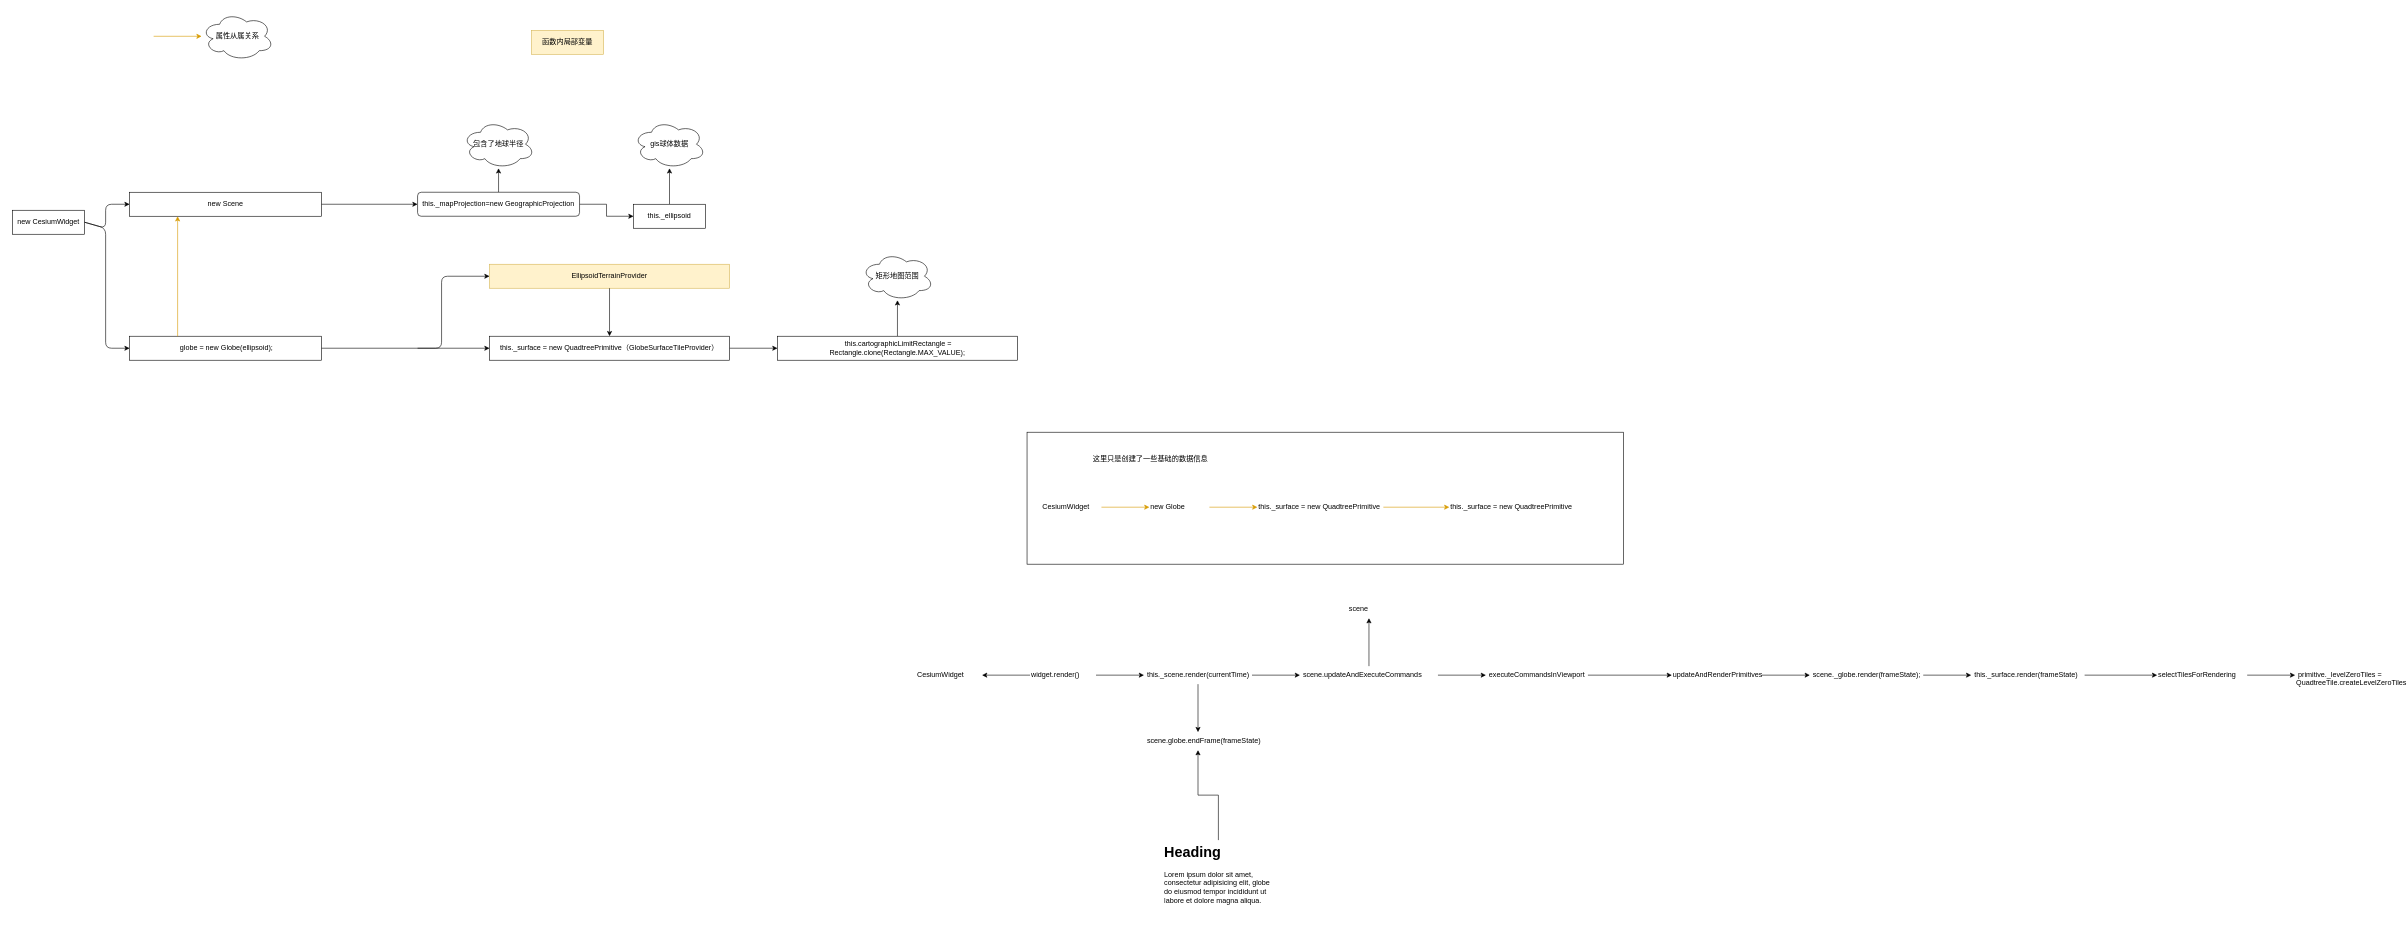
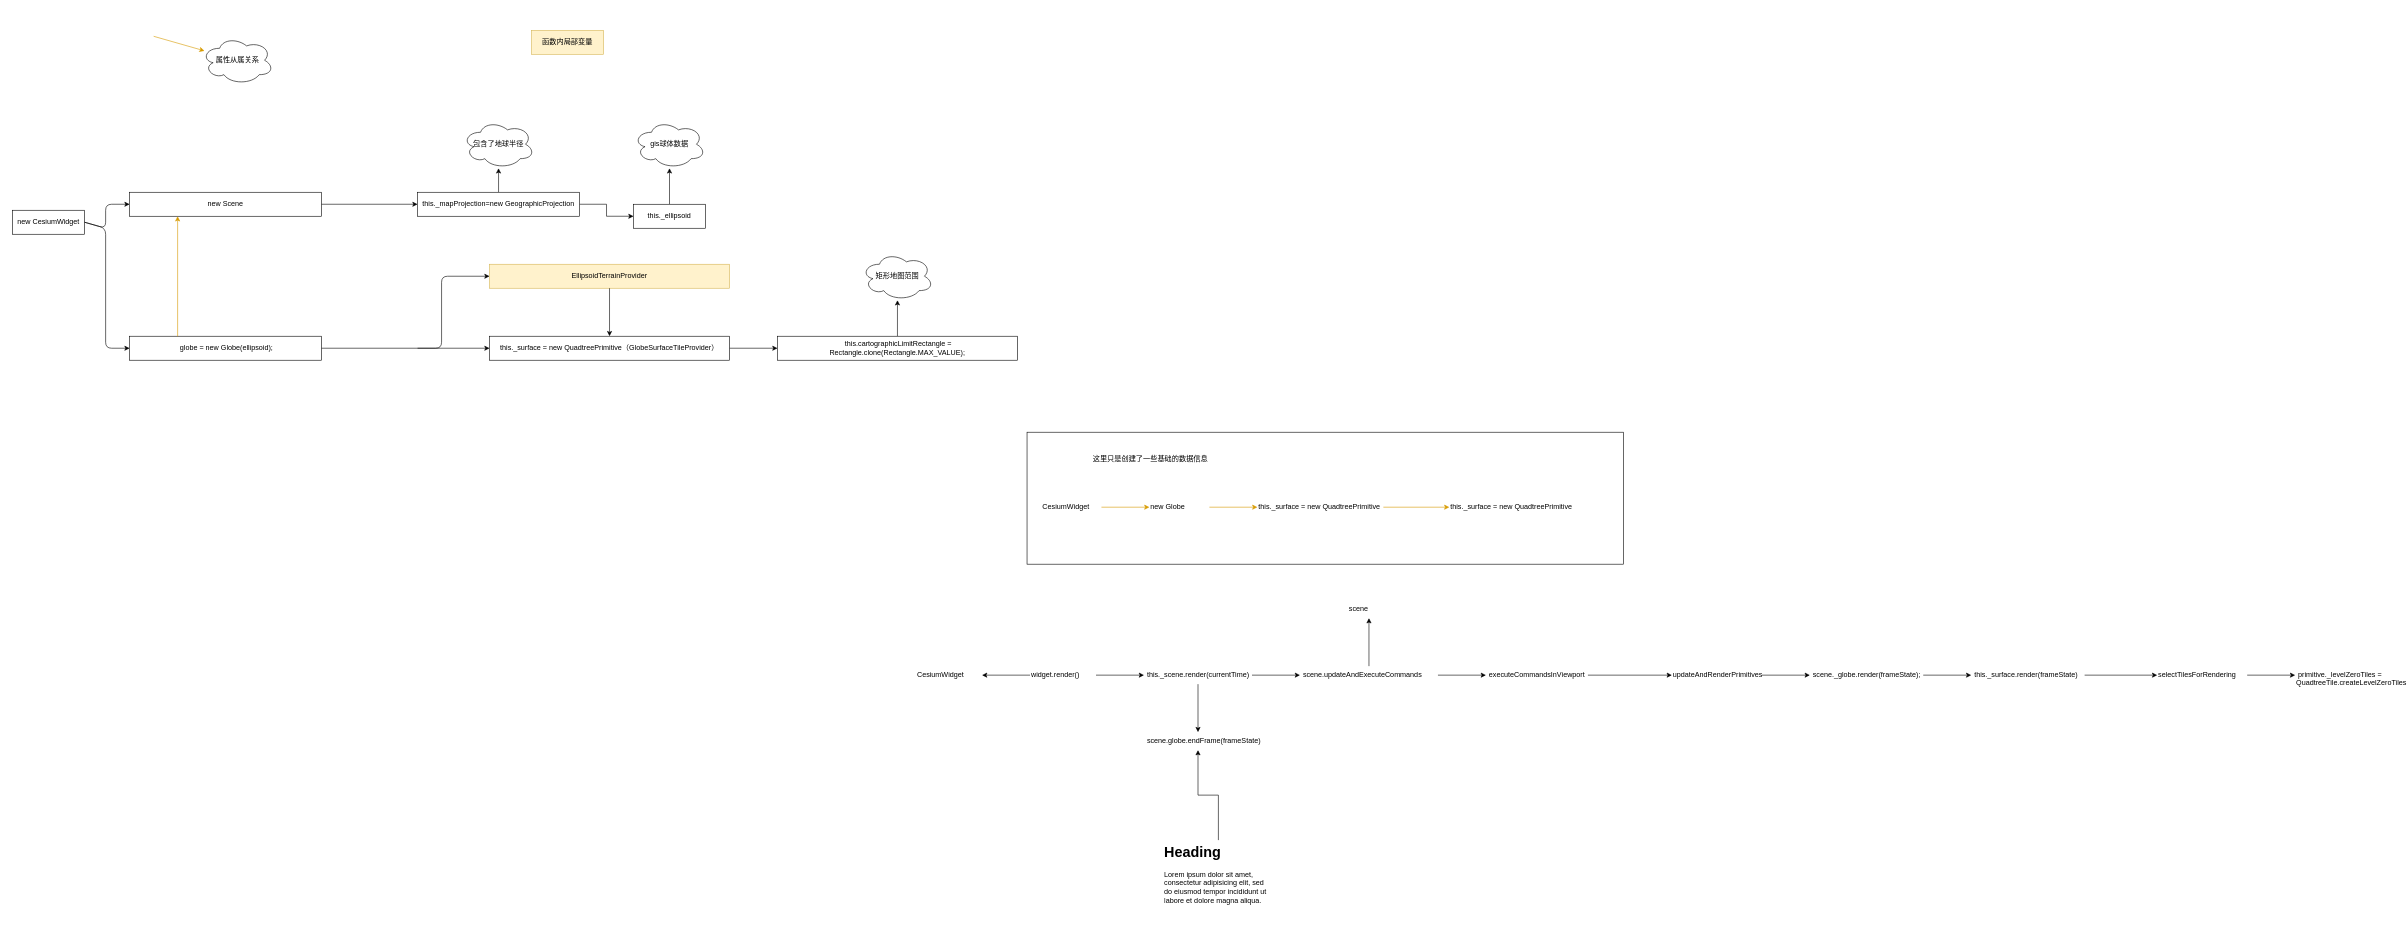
node "属性从属关系": moved (237, 36) -> (237, 60)
node "this._mapProjection=new GeographicProjection": shape rounded rectangle -> rectangle
node "HeadingLorem ipsum dolor sit amet, consectetur adipisicing elit, globe do eiusmod tempor incididunt ut labore et dolore magna aliqua.": label "HeadingLorem ipsum dolor sit amet, consectetur adipisicing elit, globe do eiusmod tempor incididunt ut labore et dolore magna aliqua." -> "HeadingLorem ipsum dolor sit amet, consectetur adipisicing elit, sed do eiusmod tempor incididunt ut labore et dolore magna aliqua."
